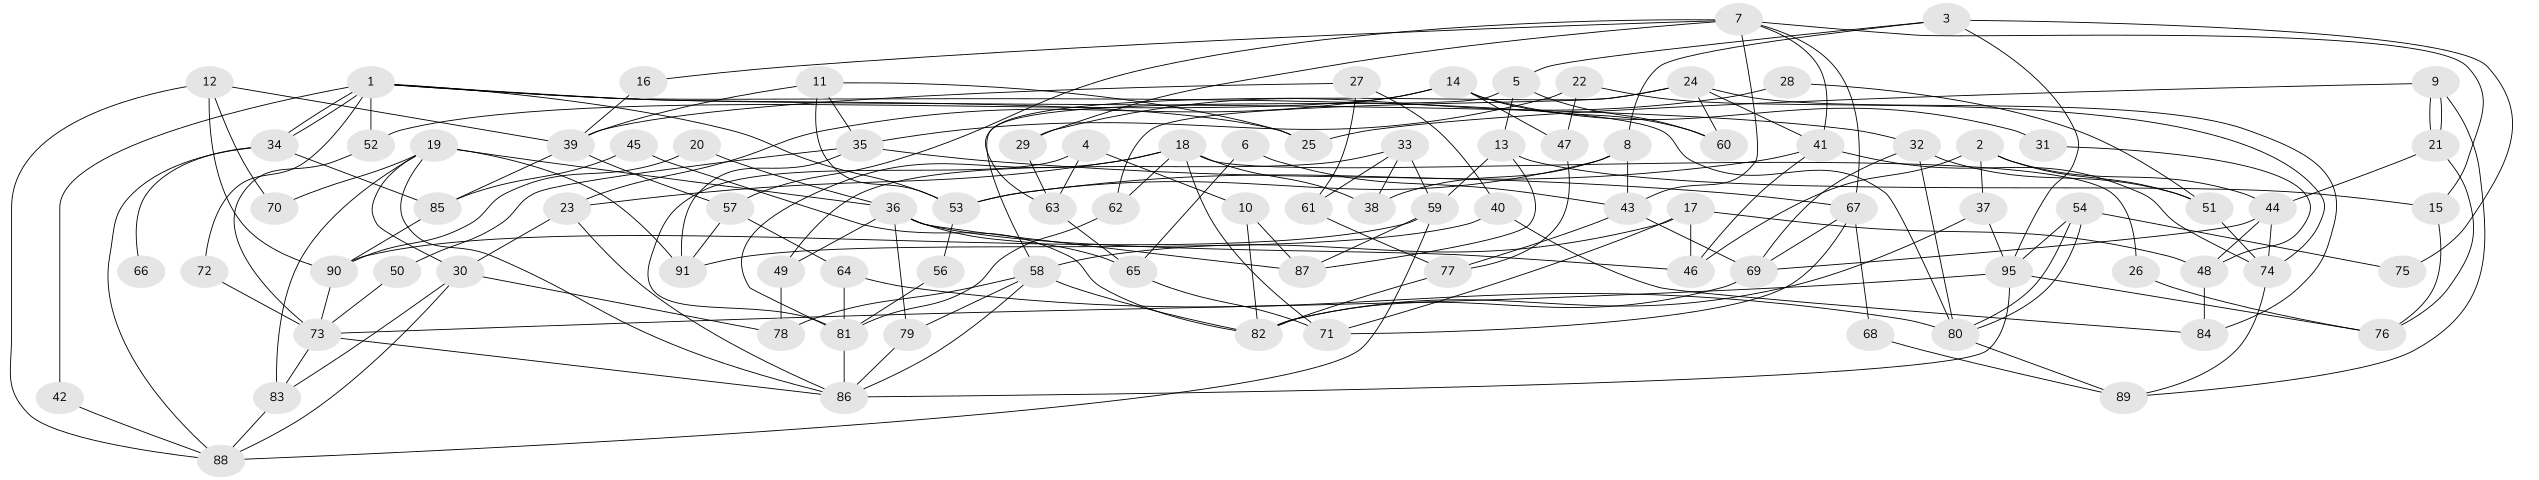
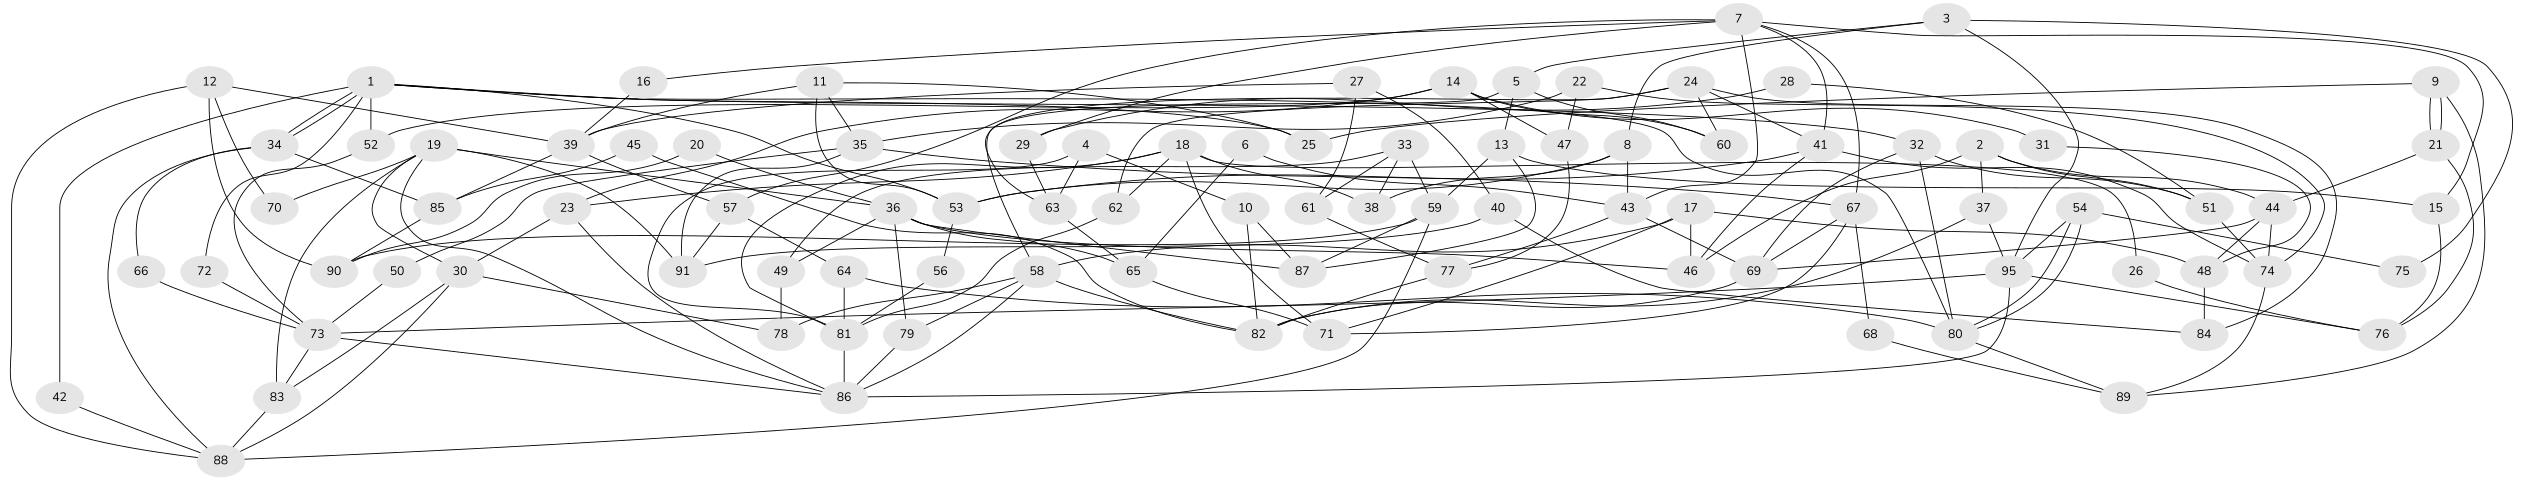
edge "90" -- "73": now "66" -- "73"
